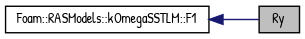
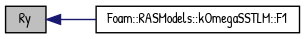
edge "Ry" -> "Foam::RASModels::kOmegaSSTLM::F1": reversed
